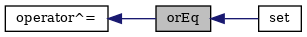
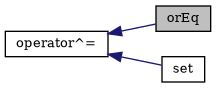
edge "set" -> "orEq": now "set" -> "operator^="
